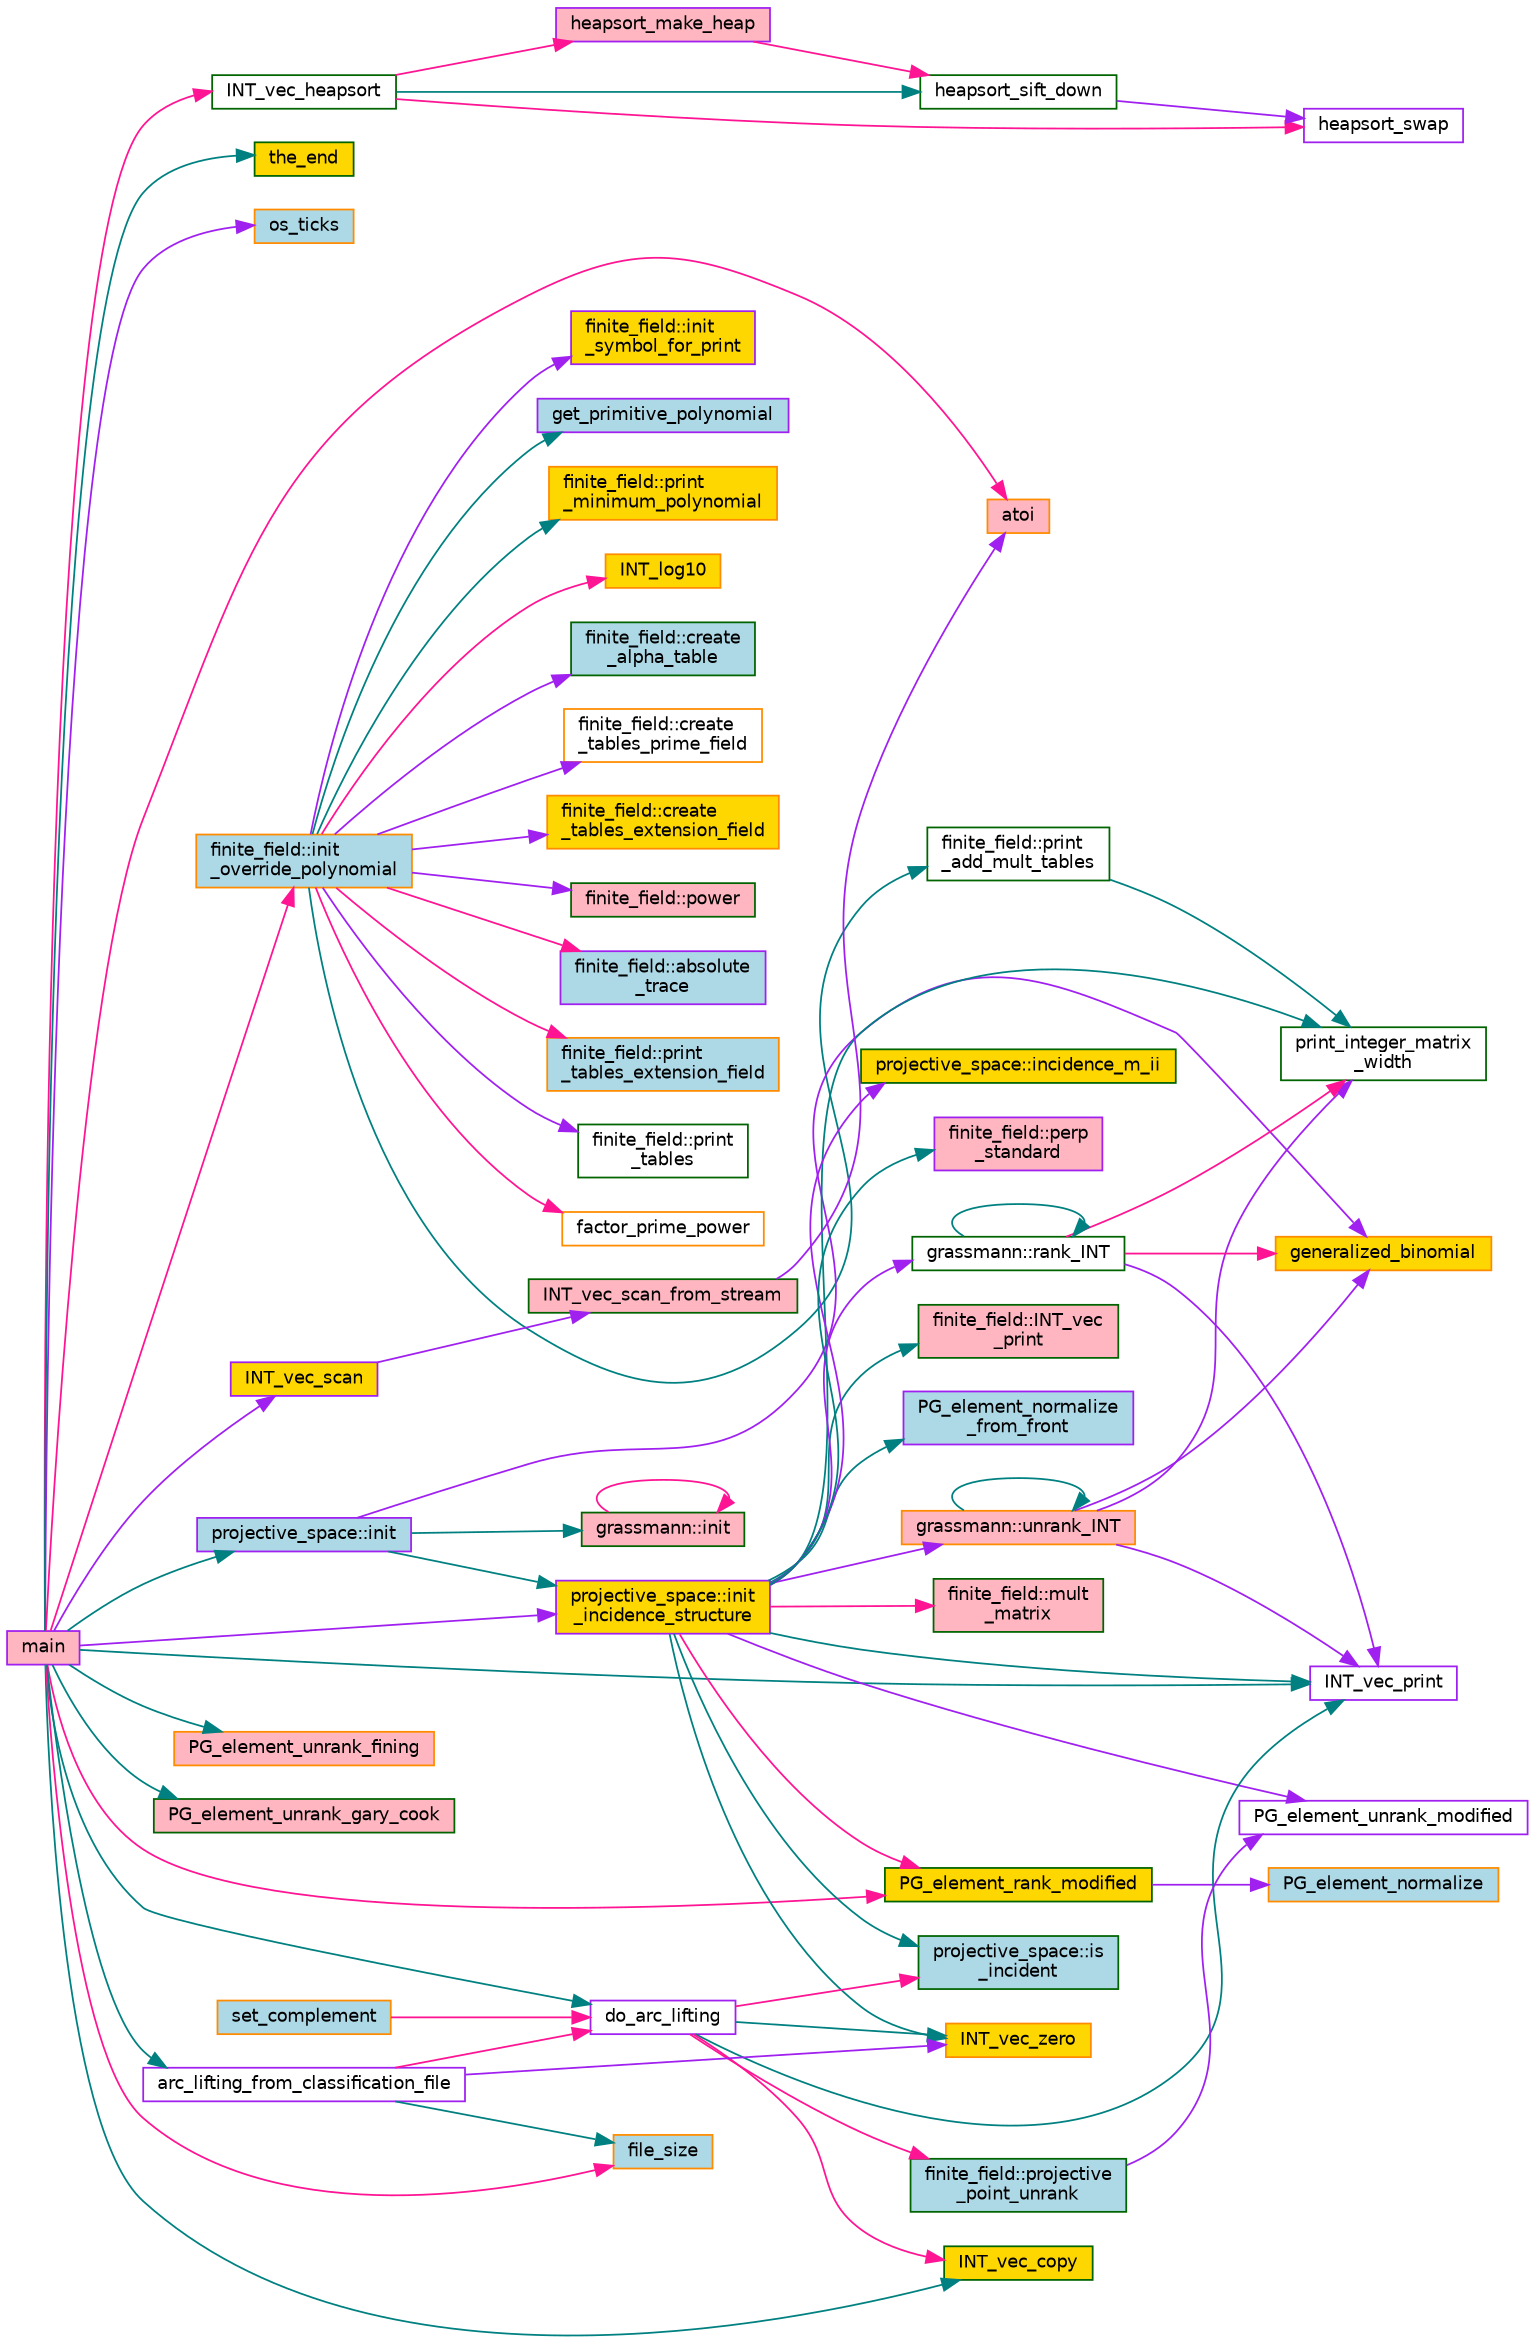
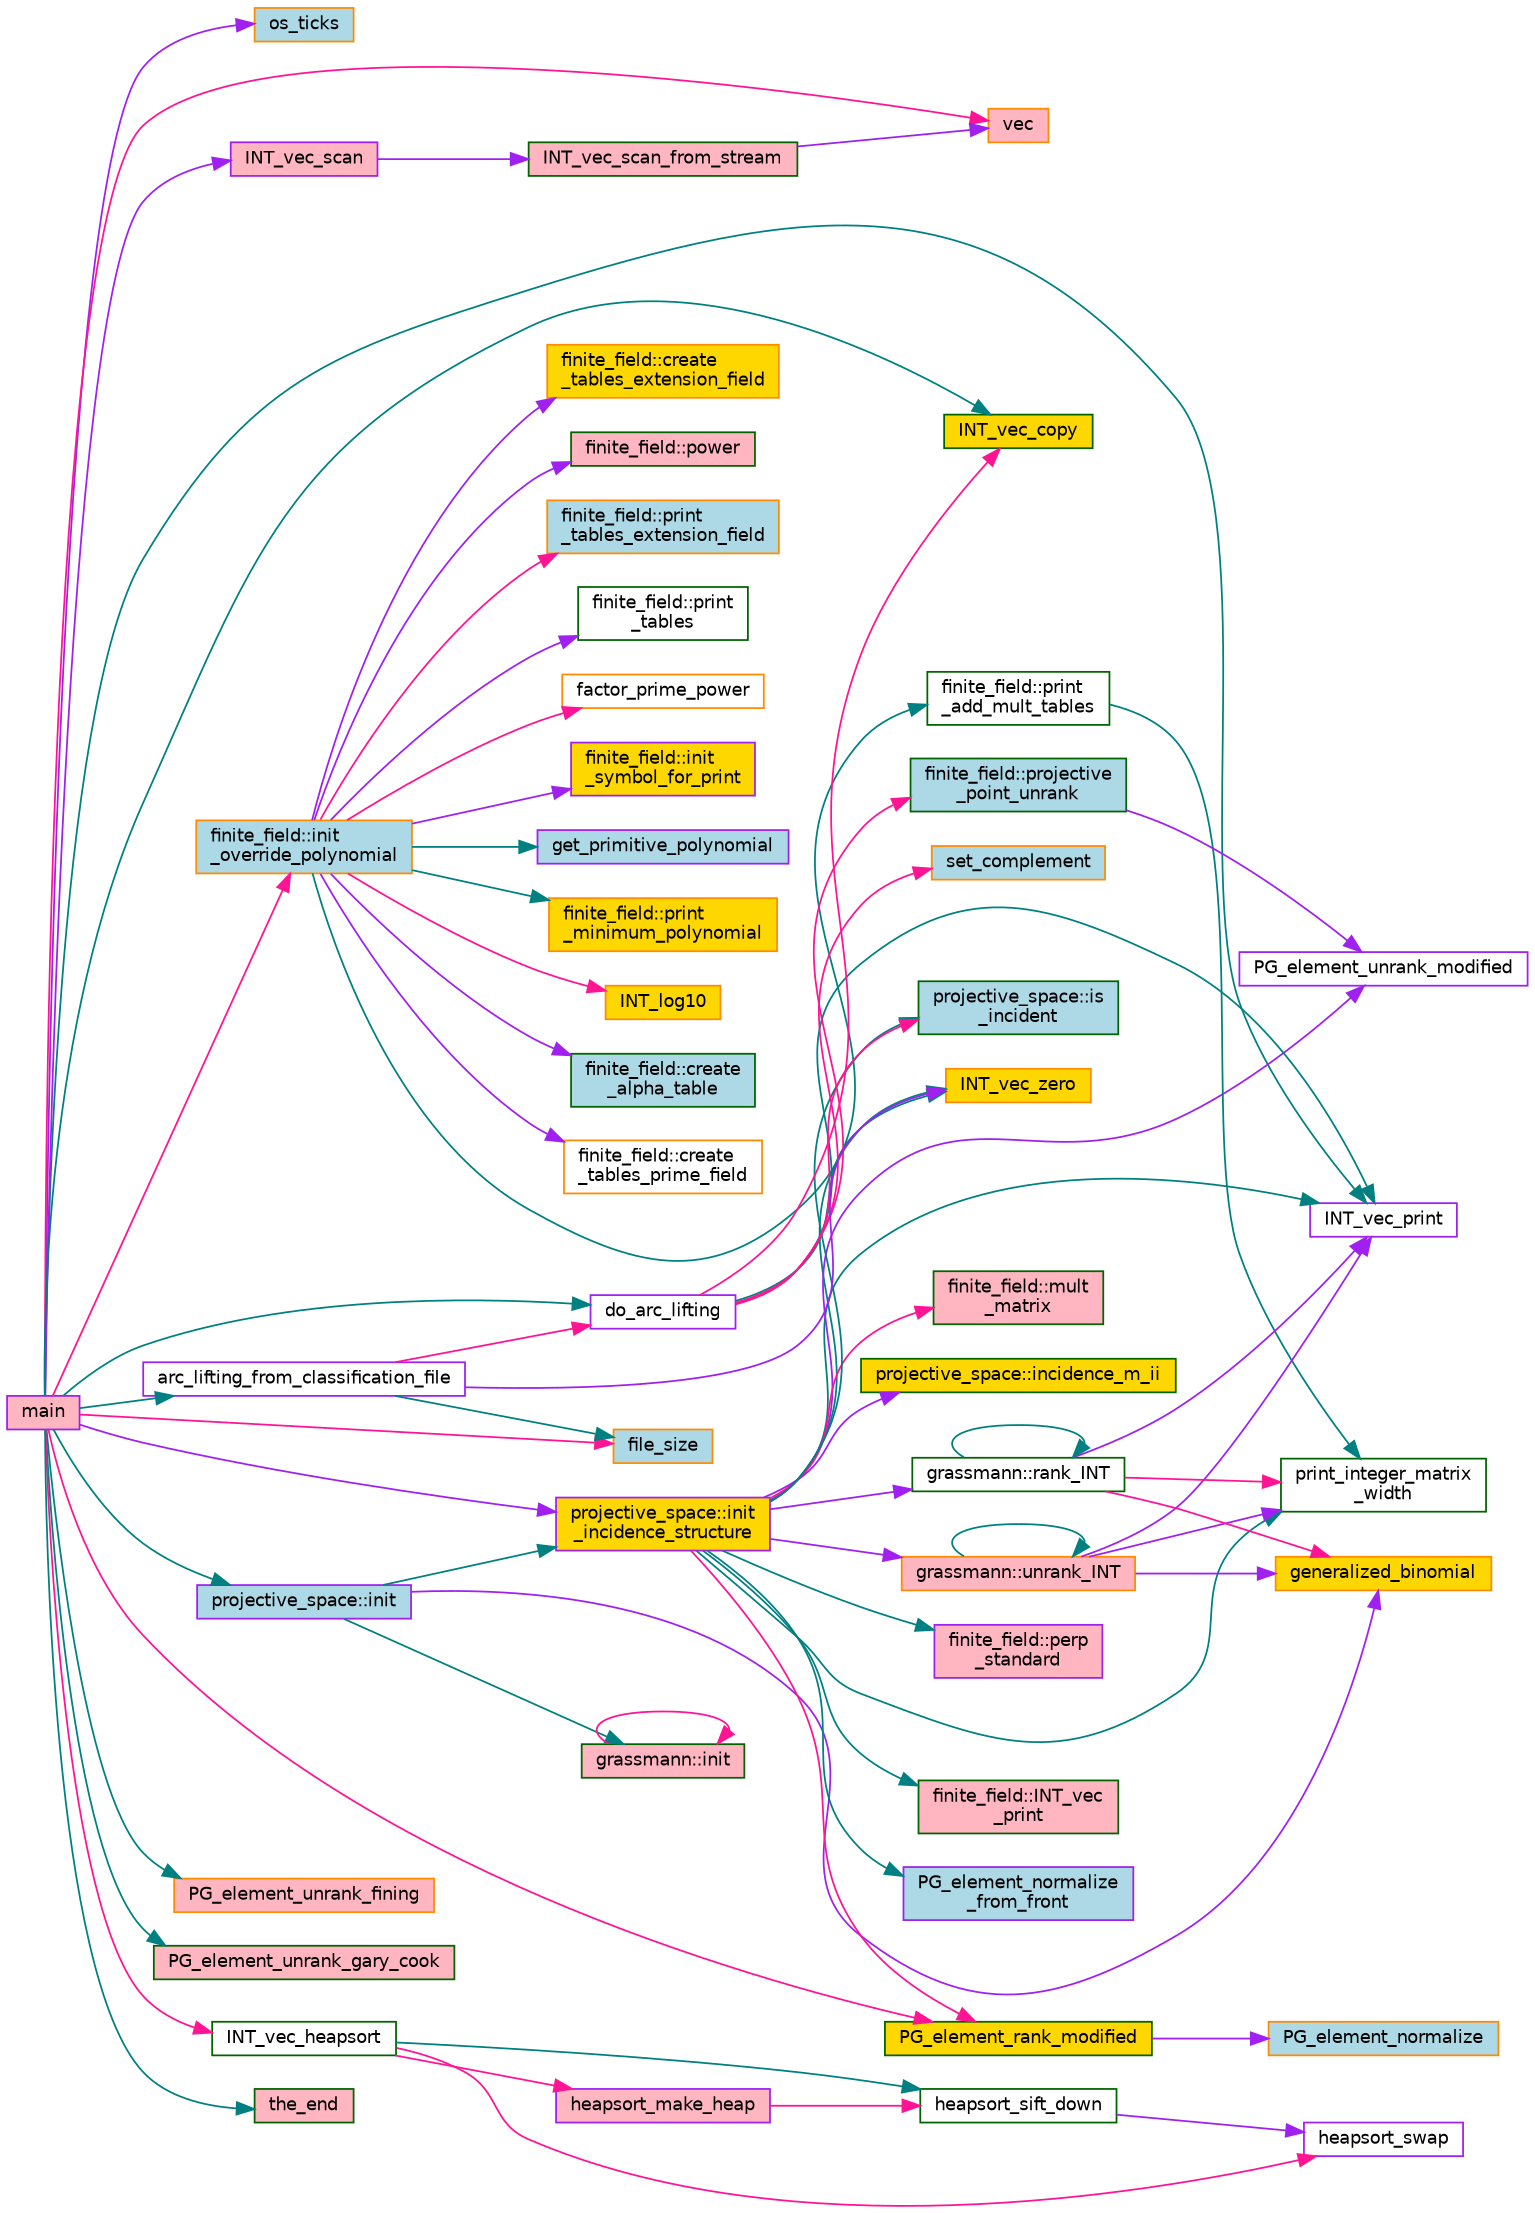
node "the_end": fillcolor gold -> lightpink
node "atoi": label "atoi" -> "vec"
node "finite_field::absolute _trace": removed
node "INT_vec_scan": fillcolor gold -> lightpink
edge "set_complement" -> "do_arc_lifting": reversed
